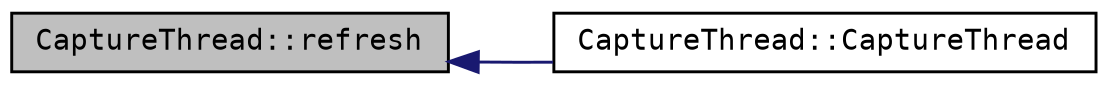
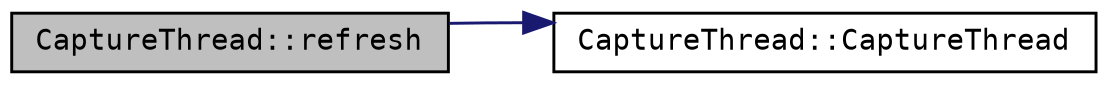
edge "CaptureThread::CaptureThread" -> "CaptureThread::refresh": reversed
